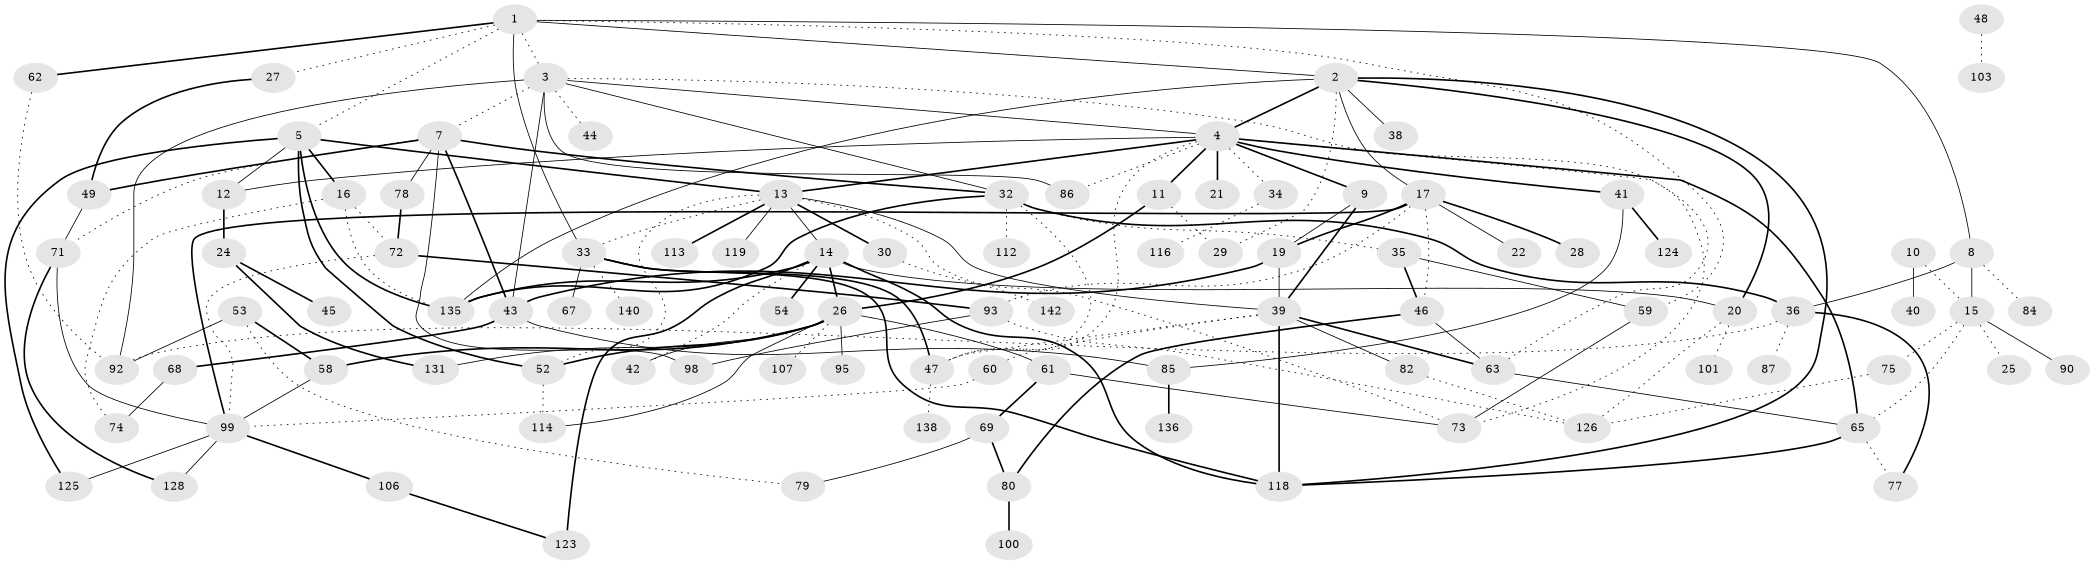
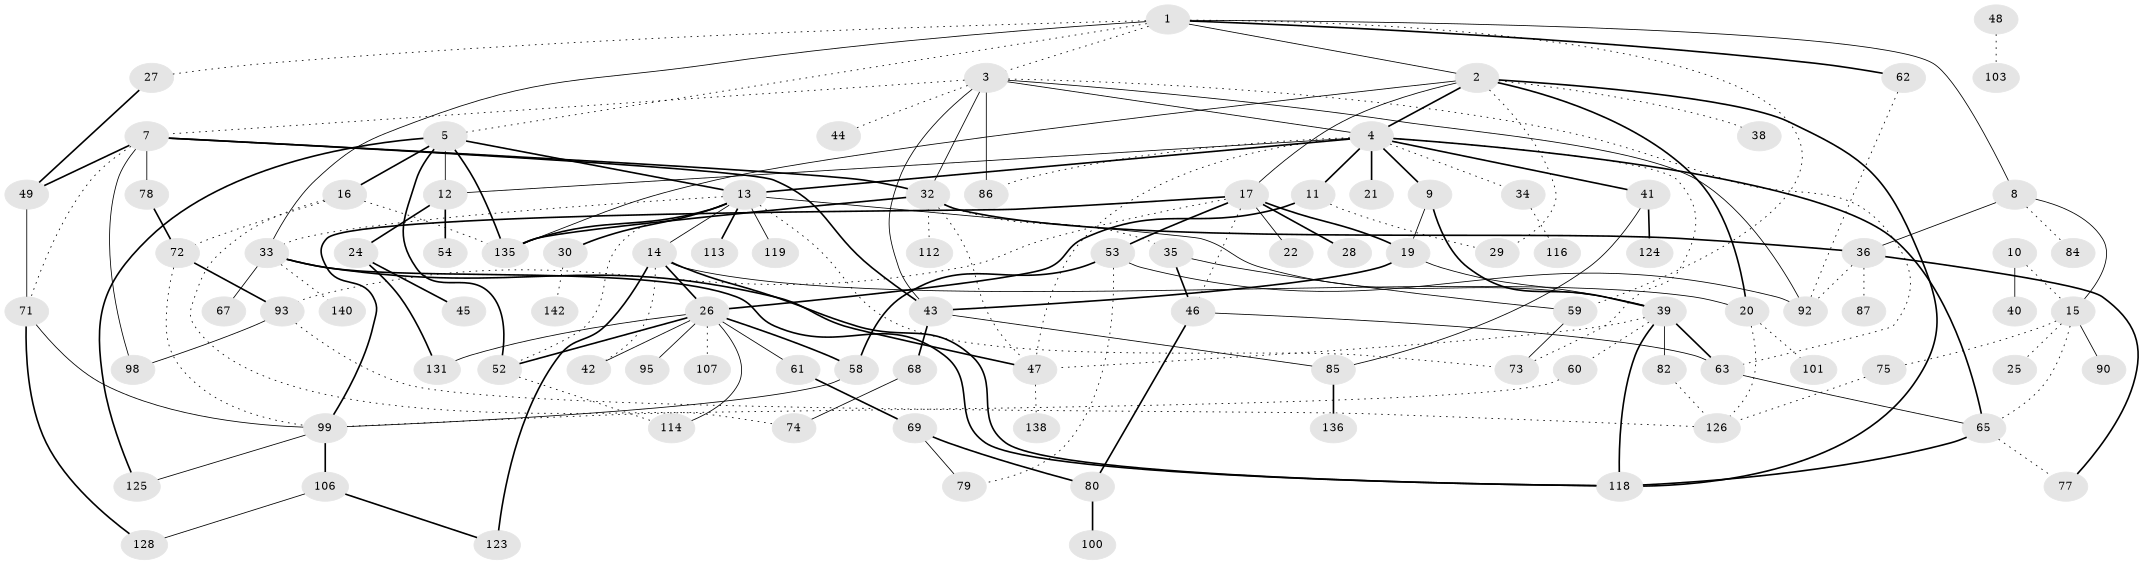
edge "2" -- "38": style solid -> dotted
edge "17" -- "53": added
edge "14" -- "135": now "13" -- "135"
edge "14" -- "54": now "12" -- "54"
edge "61" -- "73": removed
edge "99" -- "128": now "106" -- "128"
